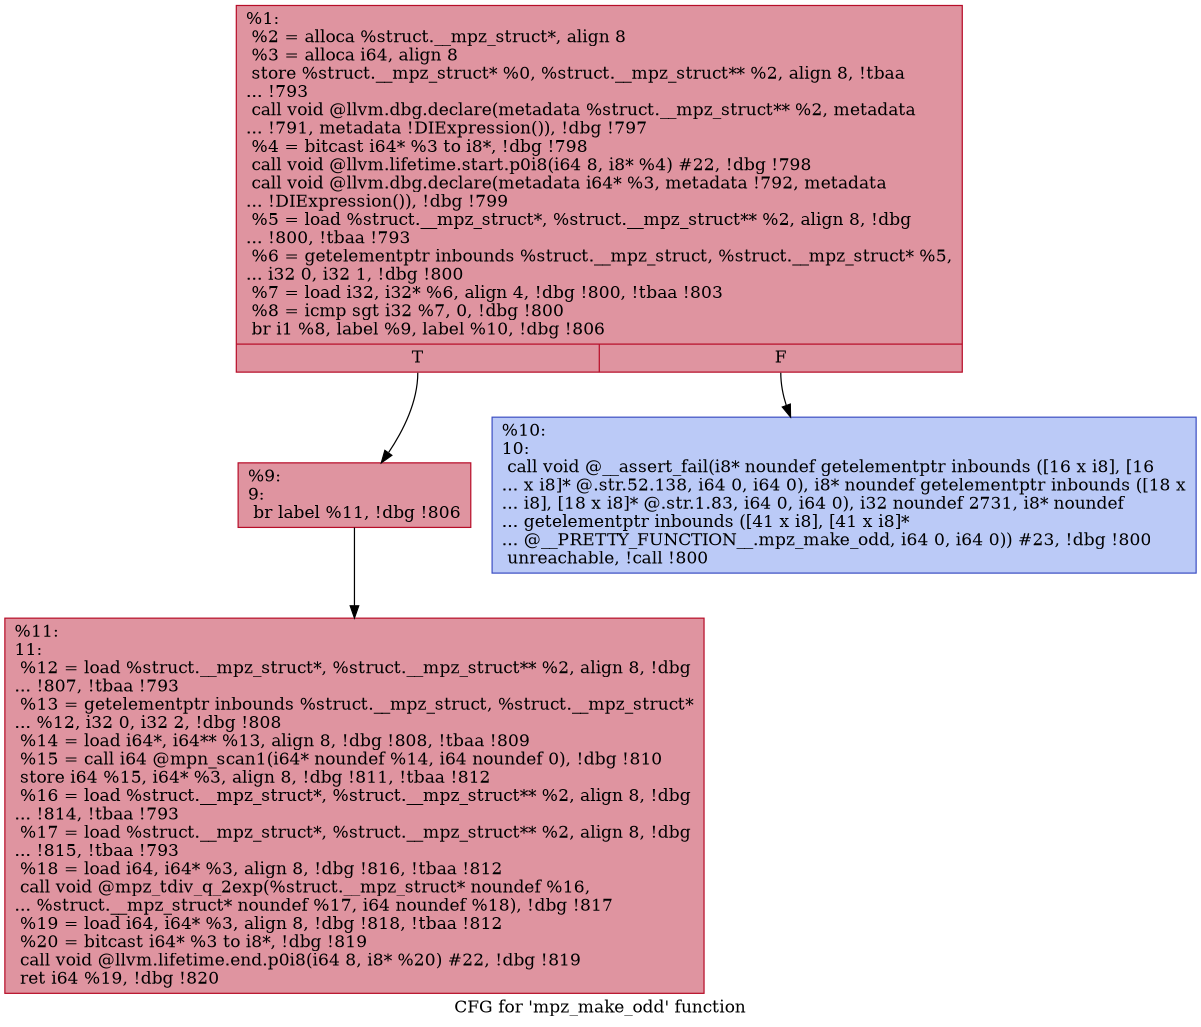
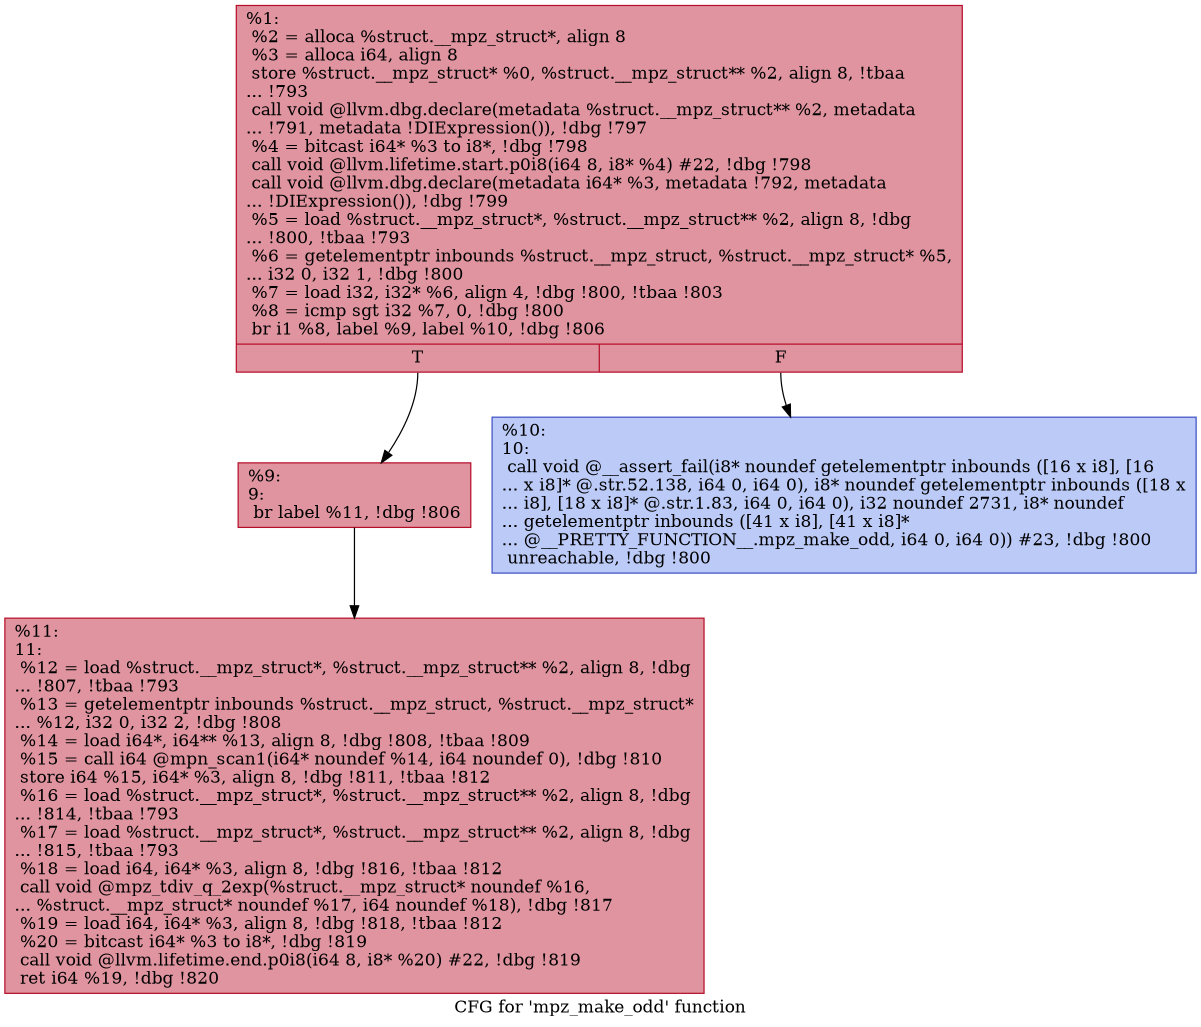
node "%10:": text "unreachable, !call !800" -> "unreachable, !dbg !800"
